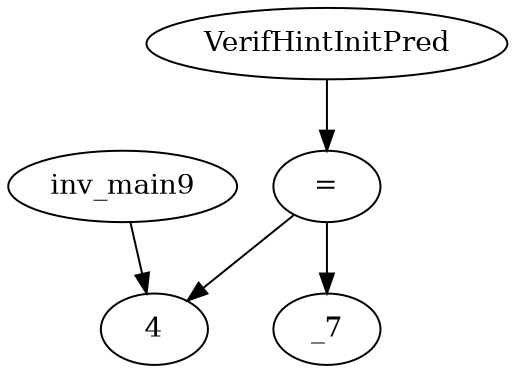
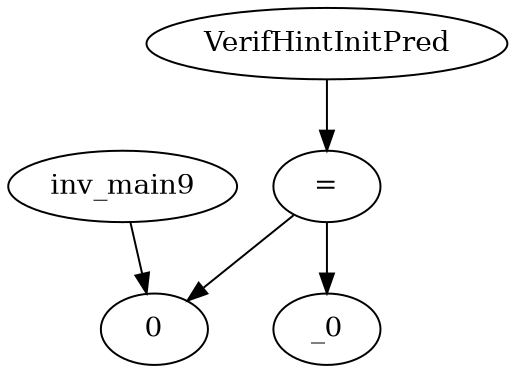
node "4": label "4" -> "0"
node "_7": label "_7" -> "_0"
